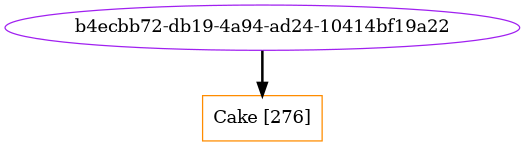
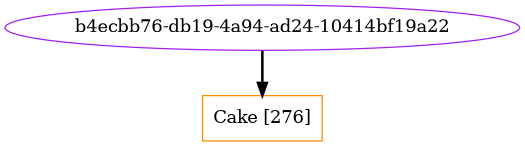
node "b4ecbb72-db19-4a94-ad24-10414bf19a22": label "b4ecbb72-db19-4a94-ad24-10414bf19a22" -> "b4ecbb76-db19-4a94-ad24-10414bf19a22"
